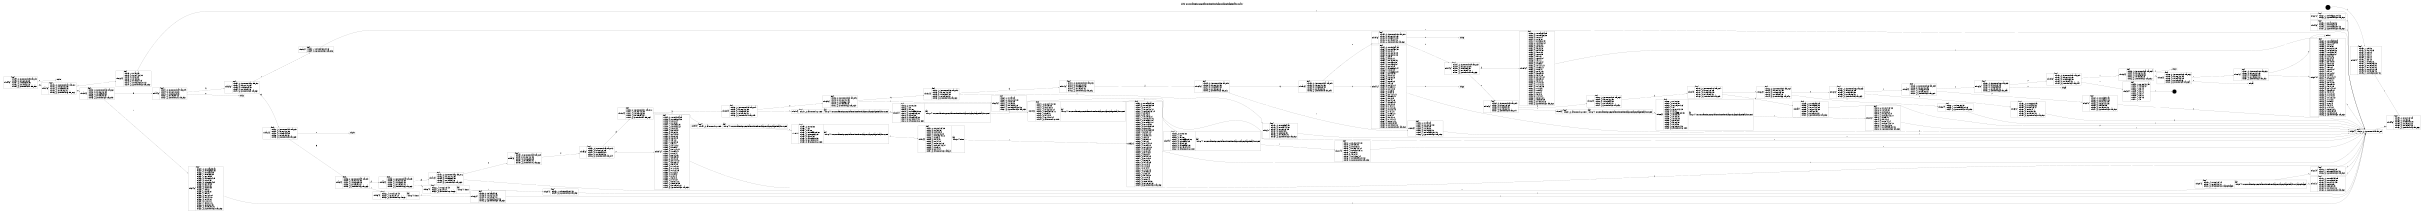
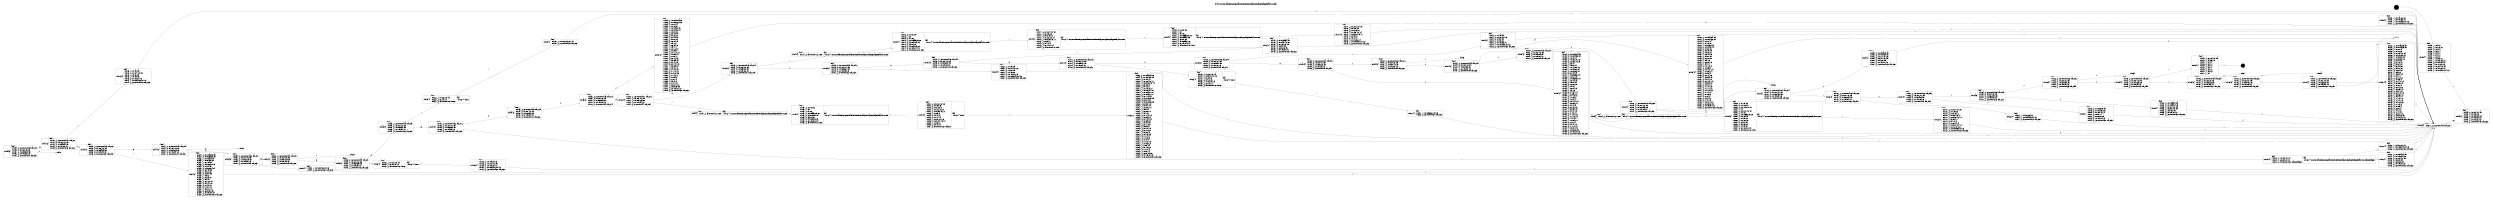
node "0x402246 [27]": added
edge "0x401e4f [164]" -> "0x402302": now "0x401c06 [25]" -> "0x402302"
